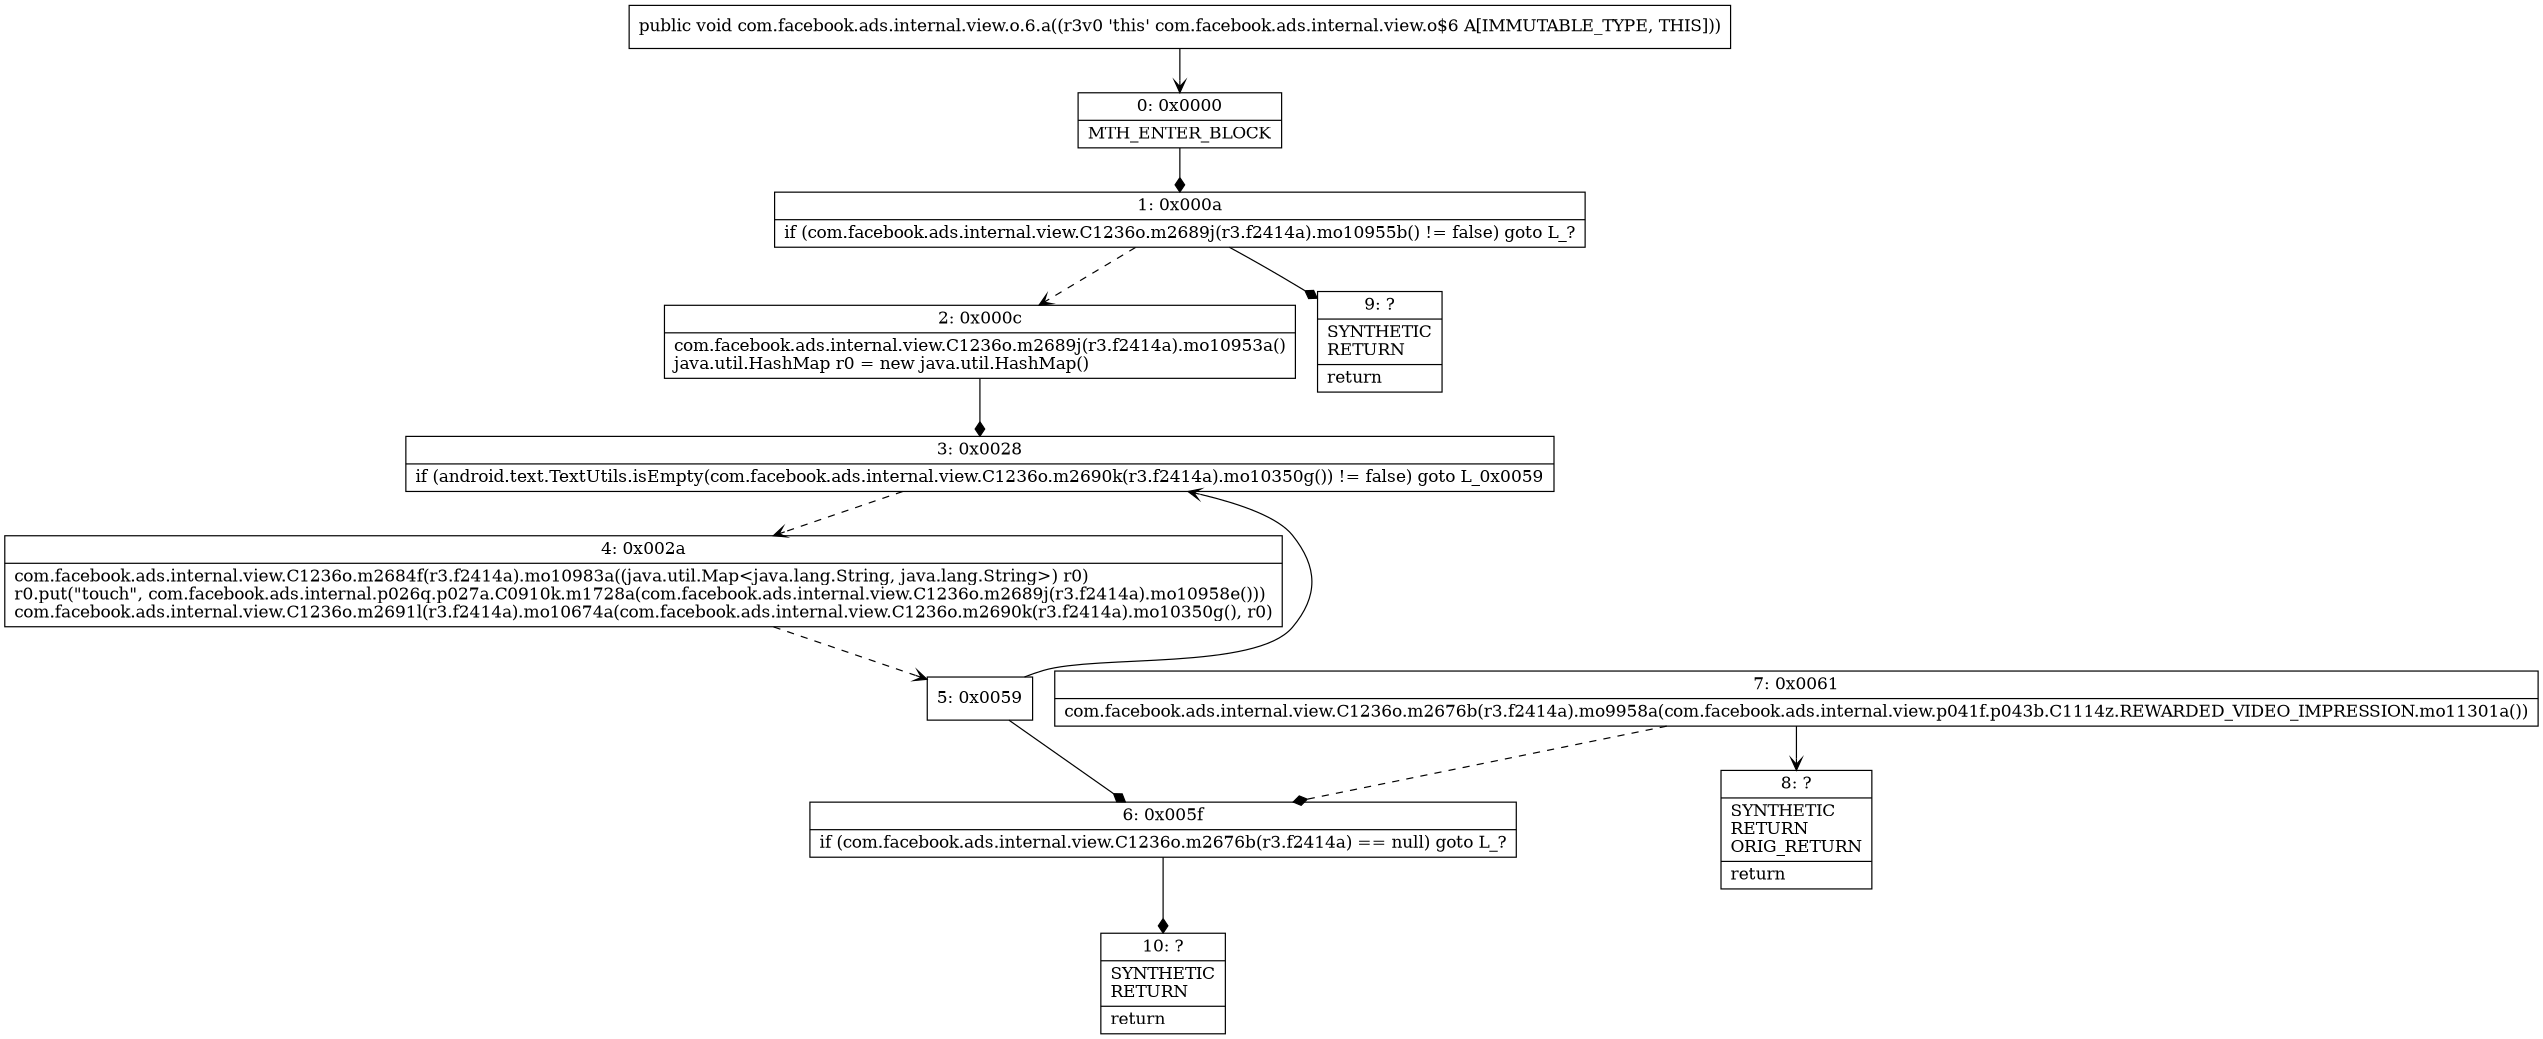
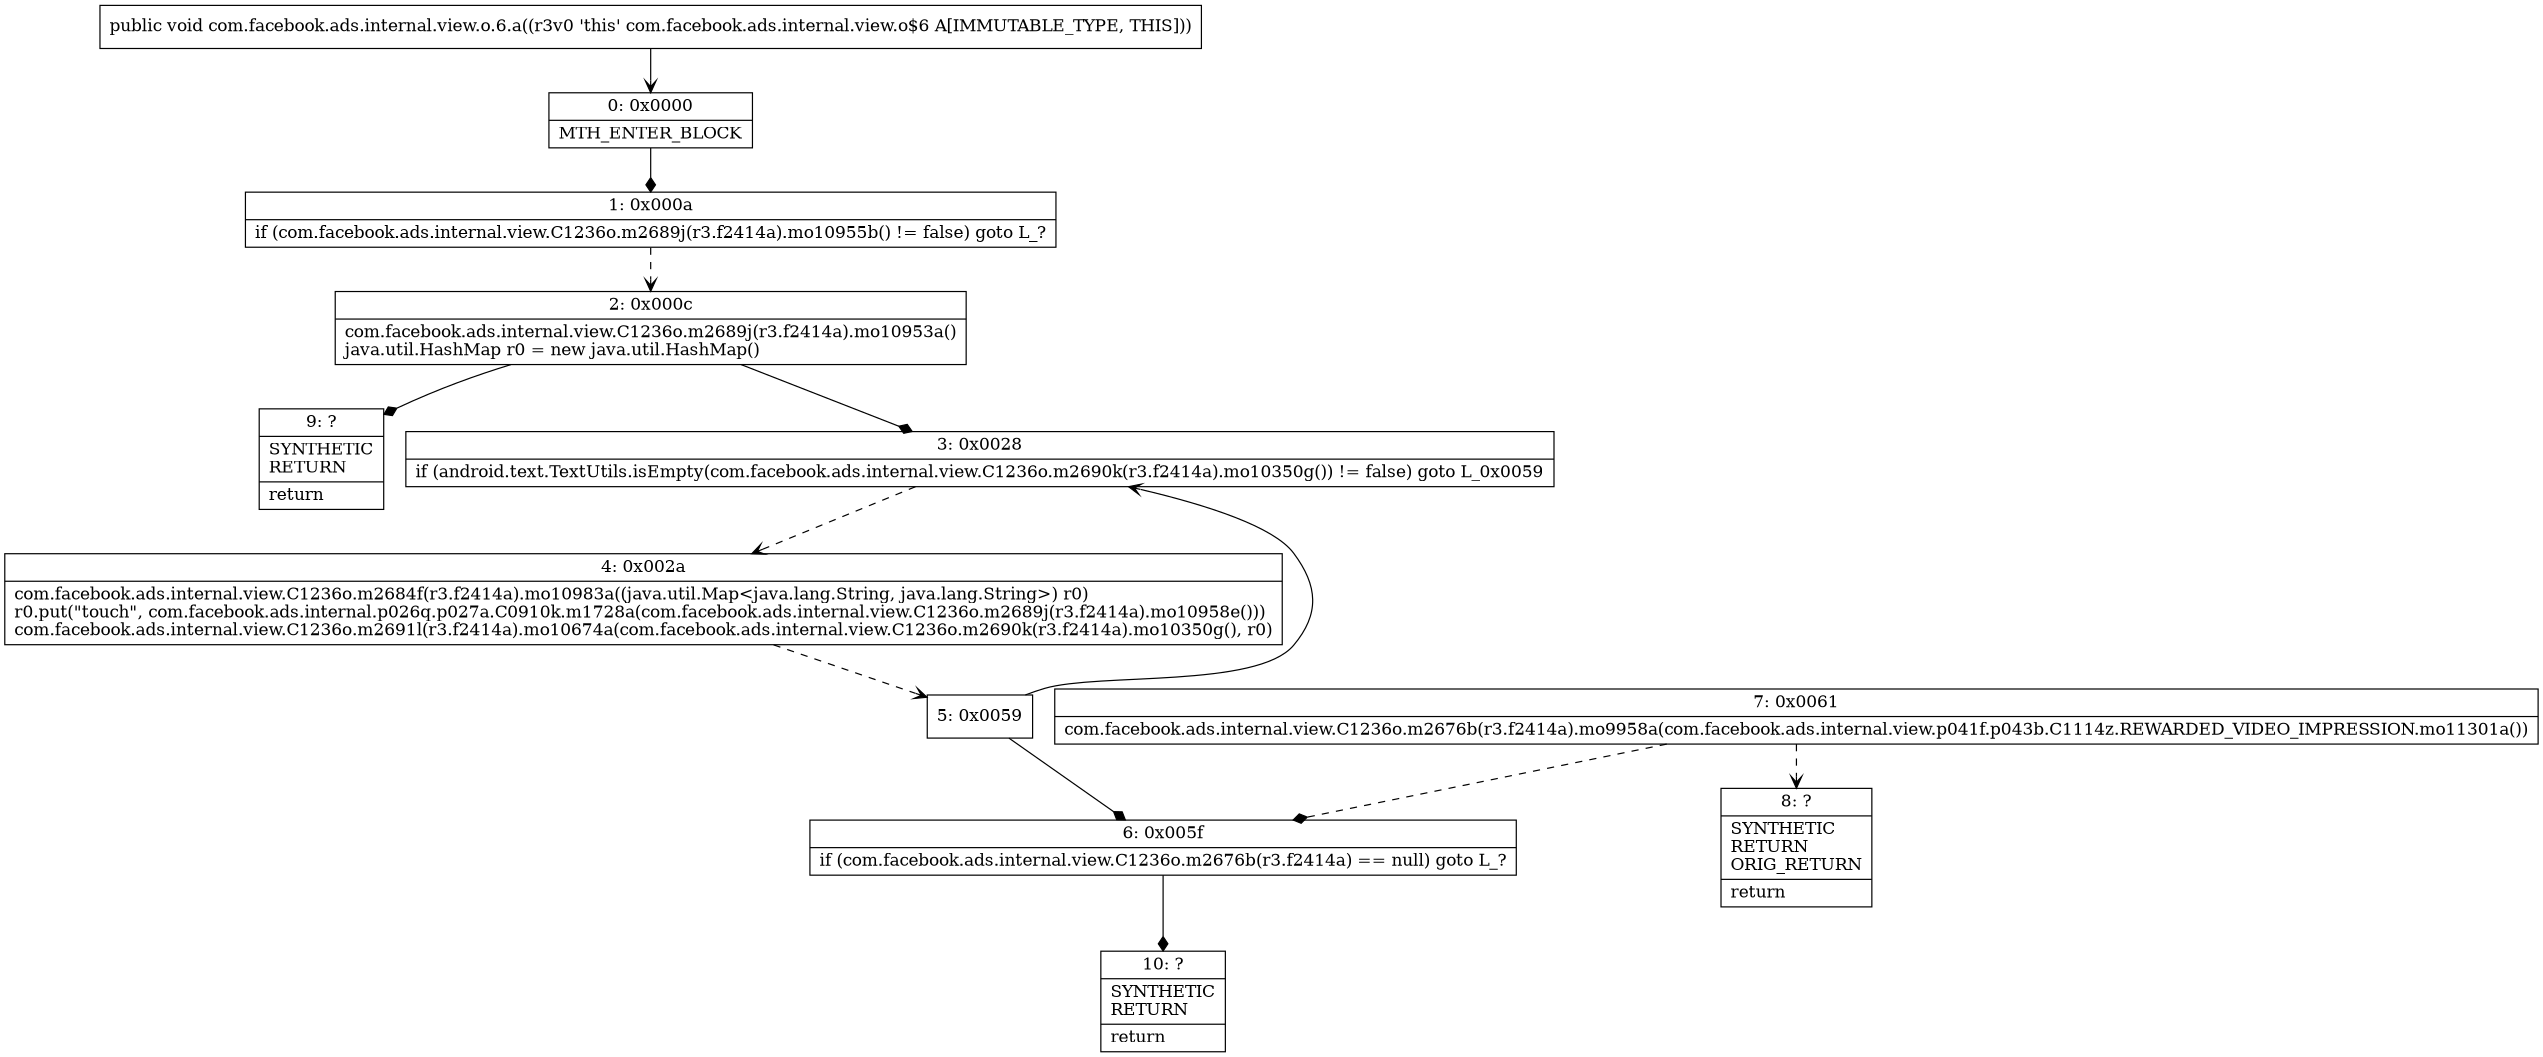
edge "1: 0x000a" -> "9: ?": now "2: 0x000c" -> "9: ?"
edge "7: 0x0061" -> "8: ?": style solid -> dashed
